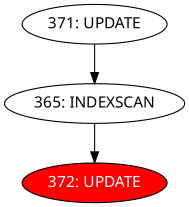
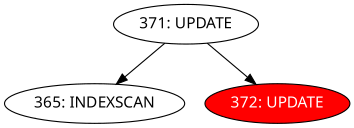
edge "365: INDEXSCAN" -> "372: UPDATE": now "371: UPDATE" -> "372: UPDATE"
